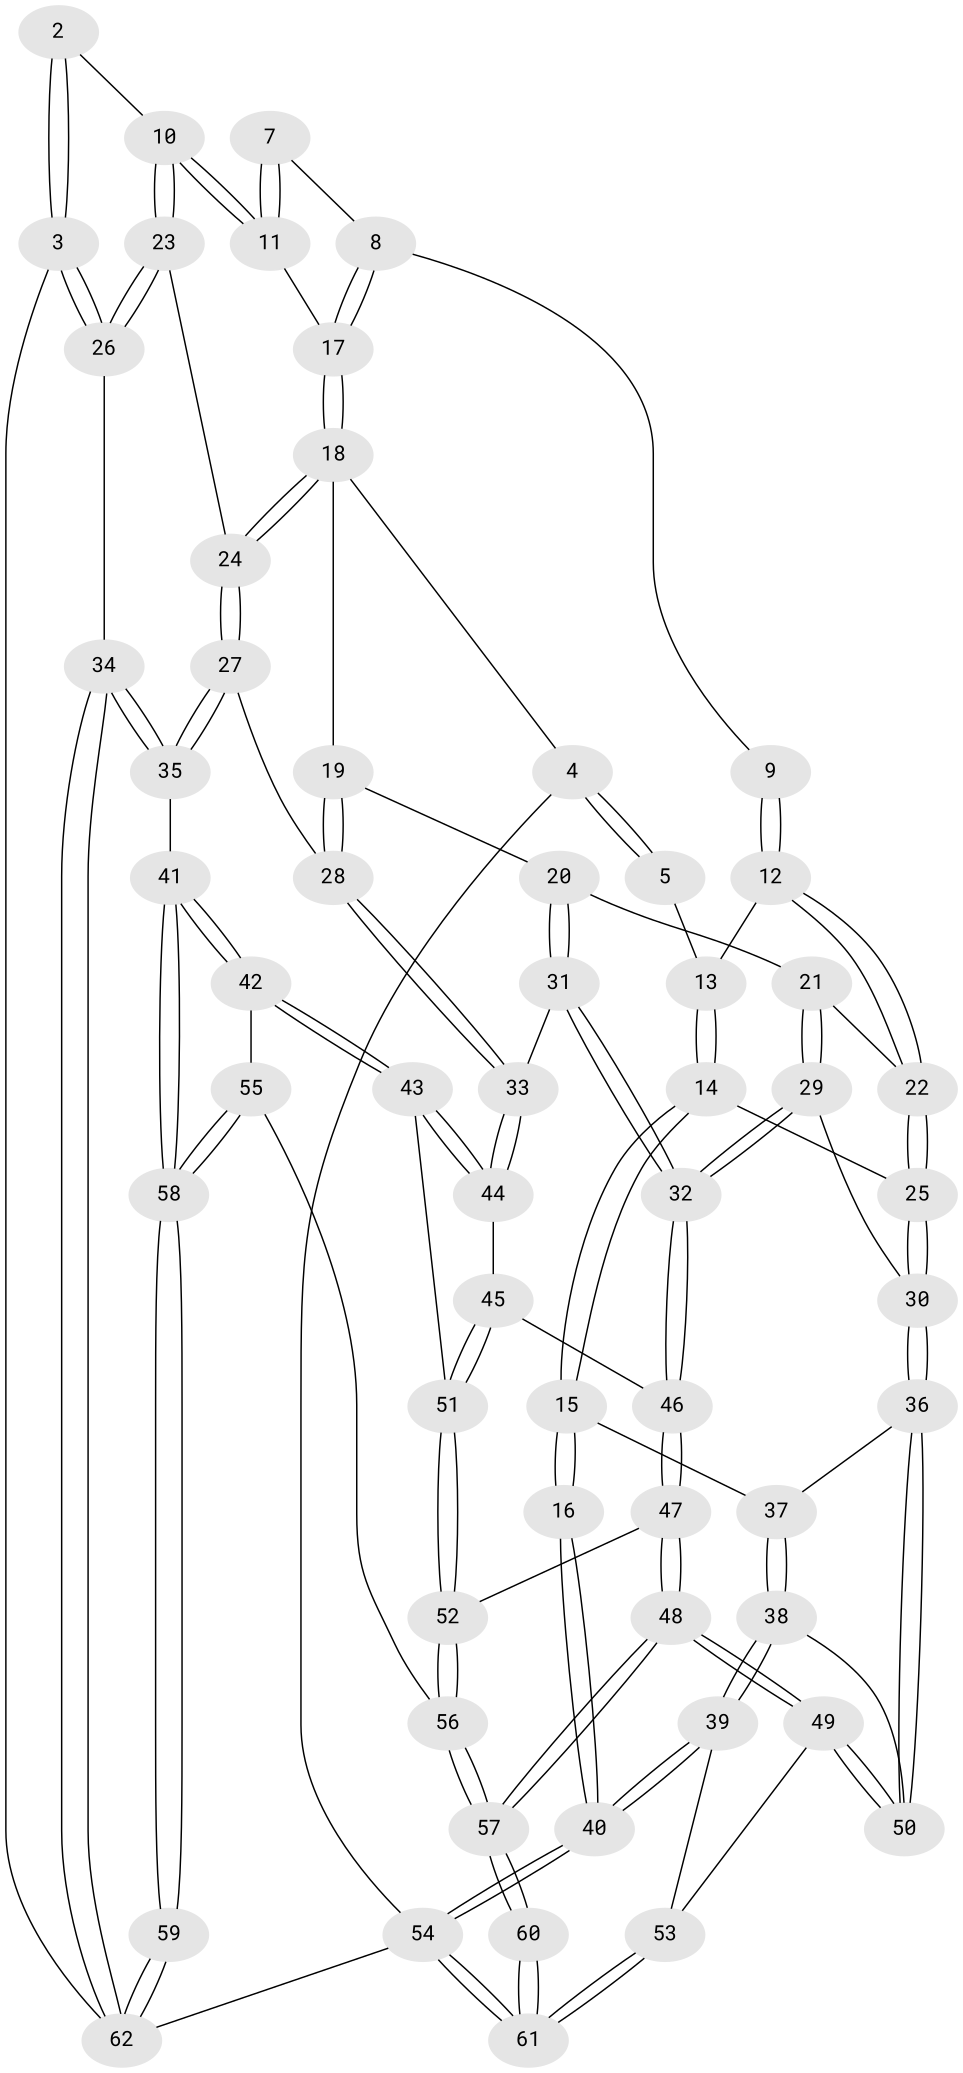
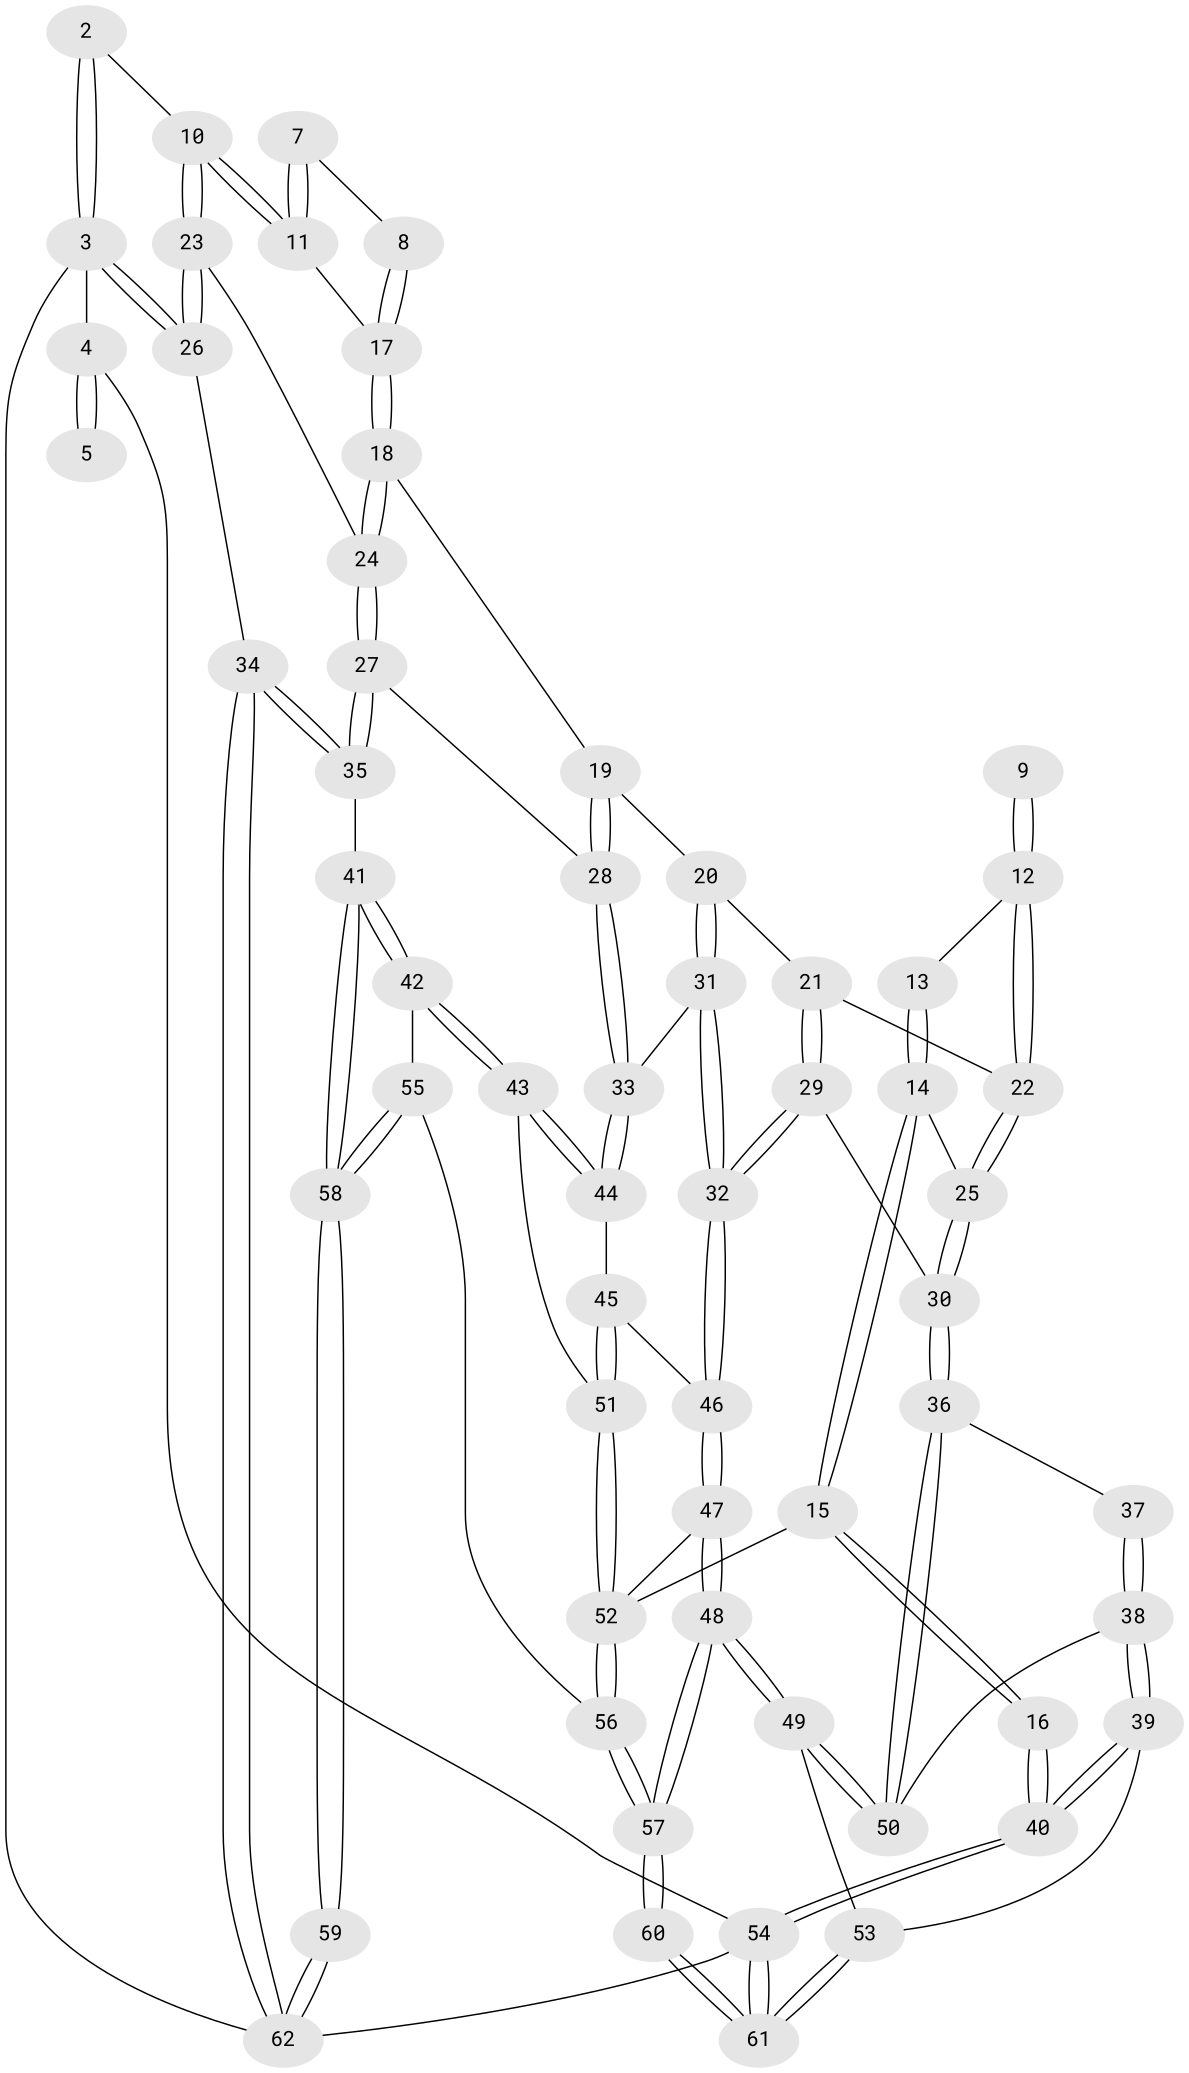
edge "8" -- "9": removed
edge "18" -- "4": now "3" -- "4"
edge "5" -- "13": removed
edge "15" -- "37": now "15" -- "52"
